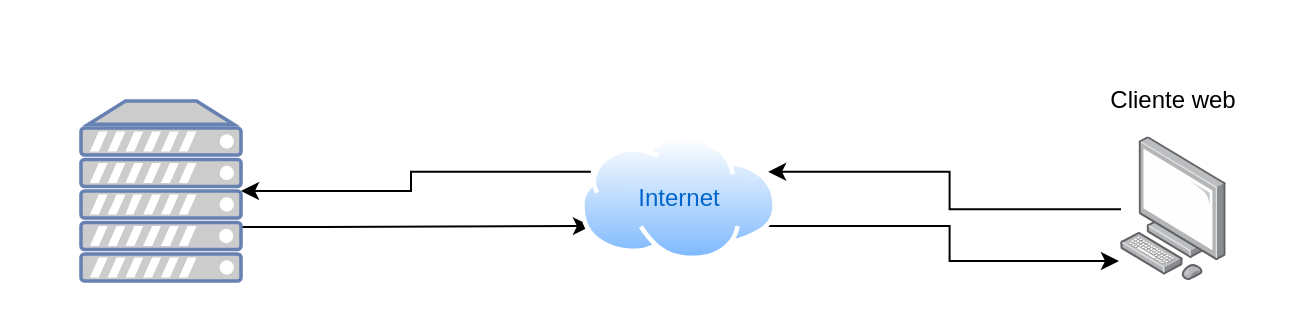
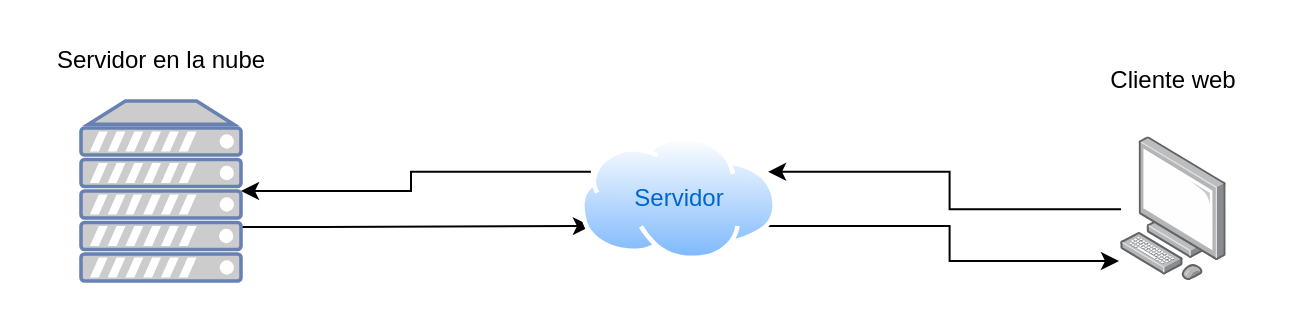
node "Servidor en la nube": added
node "Cliente web": moved (1174, 101) -> (1174, 81)
node "Internet": label "Internet" -> "Servidor"
